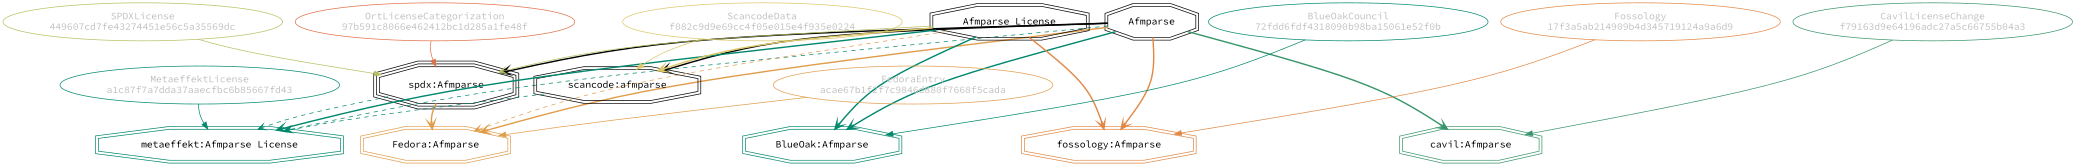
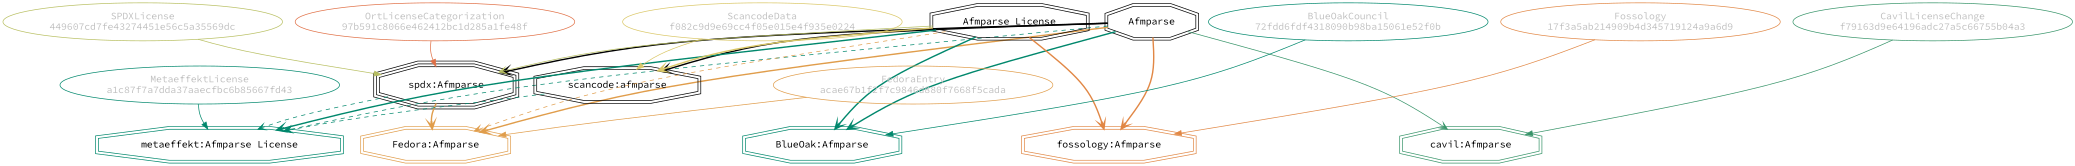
edge "Afmparse" -> "cavil:Afmparse": style bold -> solid
